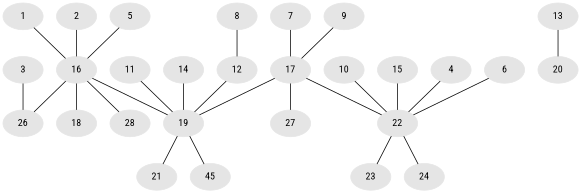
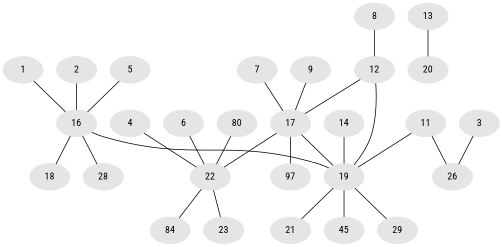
node "10": label "10" -> "80"
node "15": removed
edge "16" -- "26": now "11" -- "26"
edge "12" -- "17": added
node "27": label "27" -> "97"
node "24": label "24" -> "84"
node "29": added
